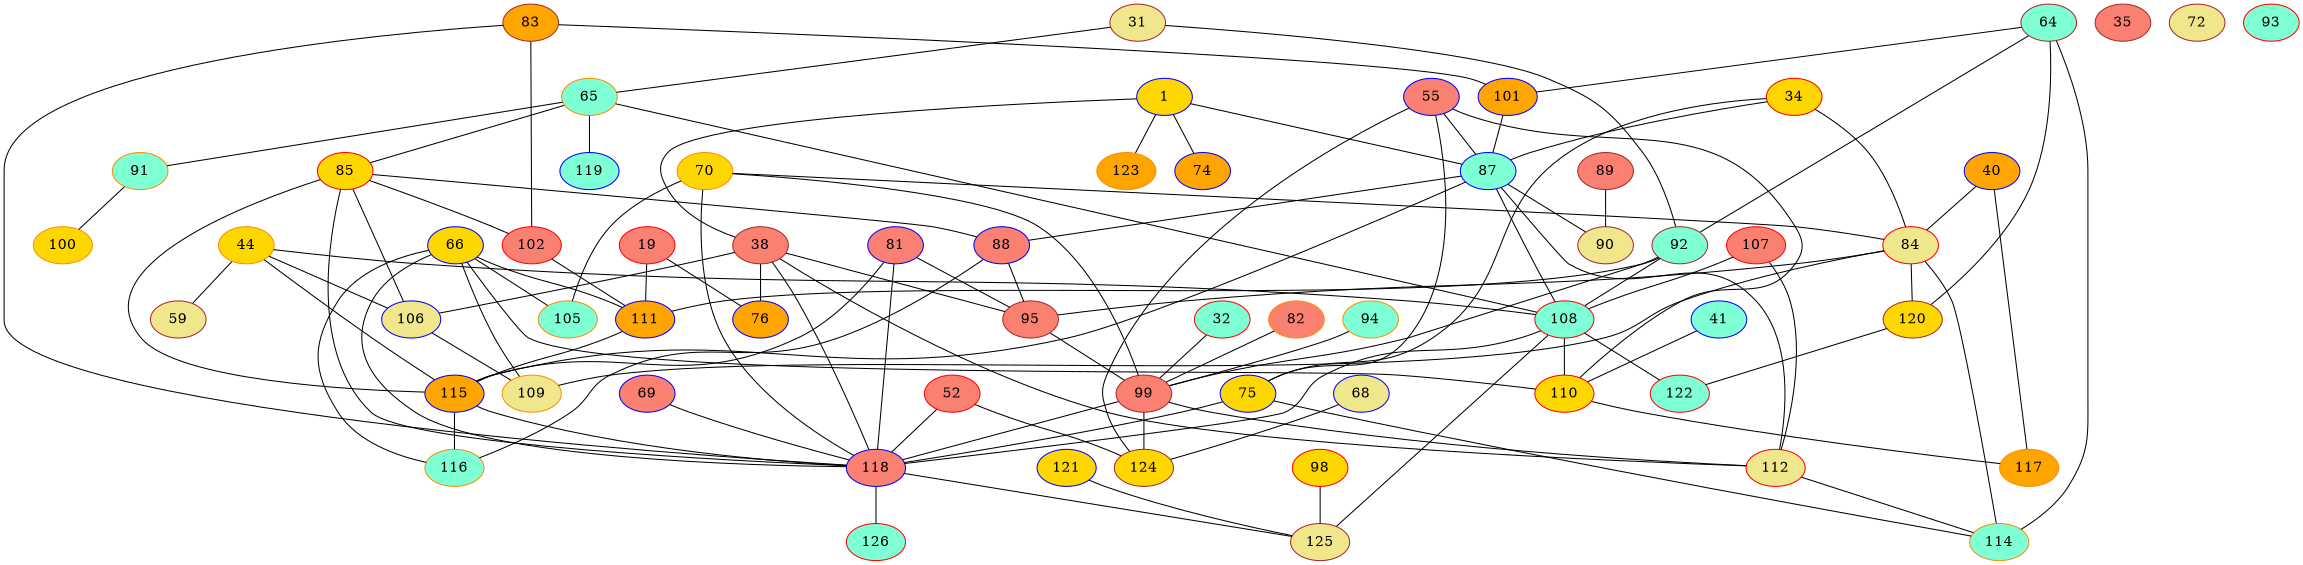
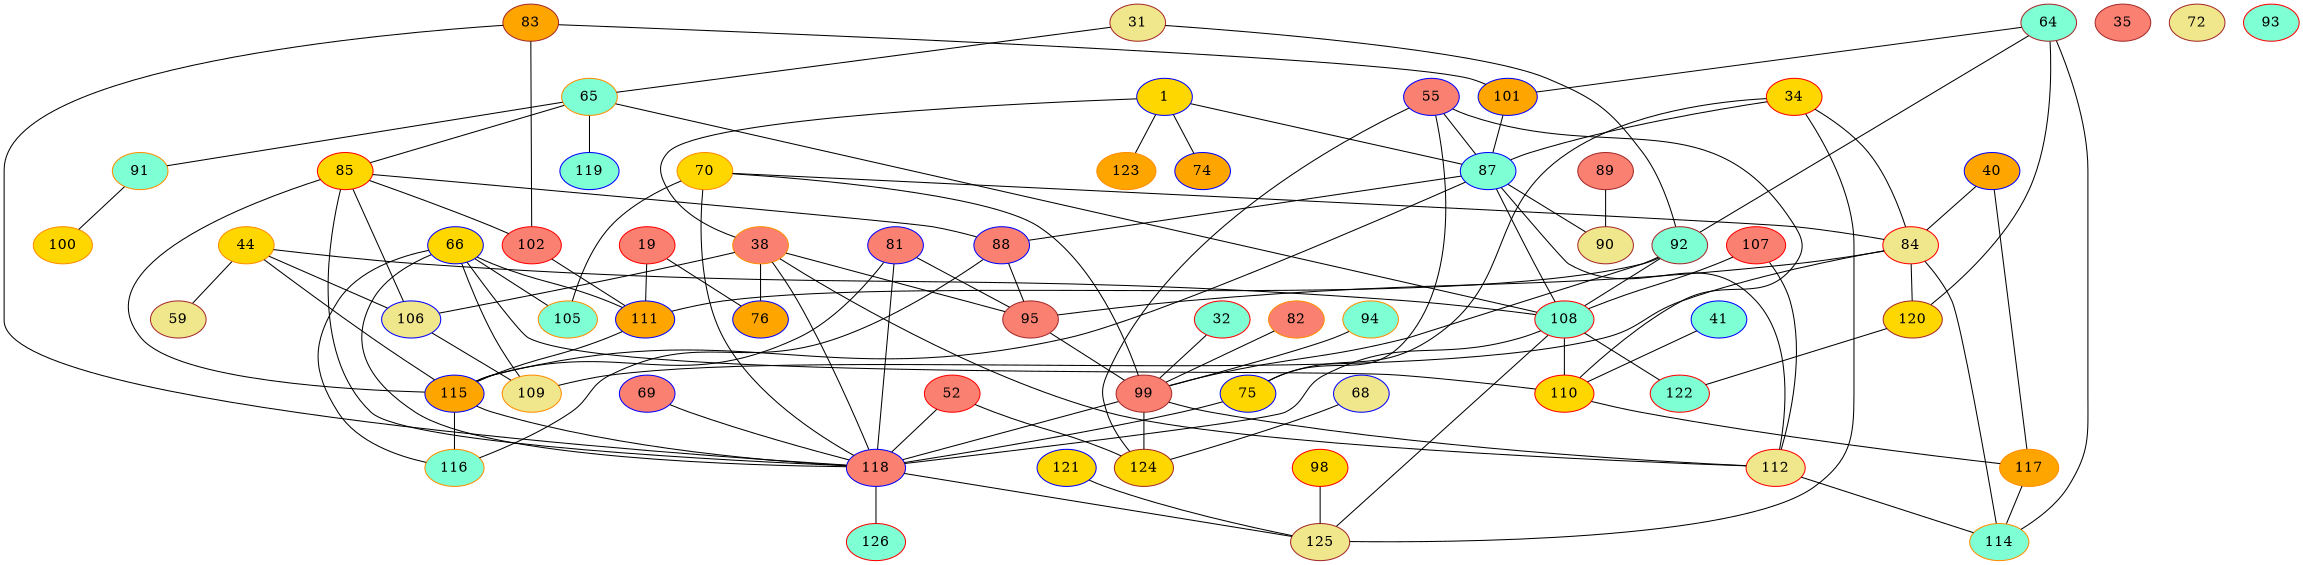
node "38": color brown -> darkorange
edge "75" -- "114": now "117" -- "114"
edge "34" -- "125": added
